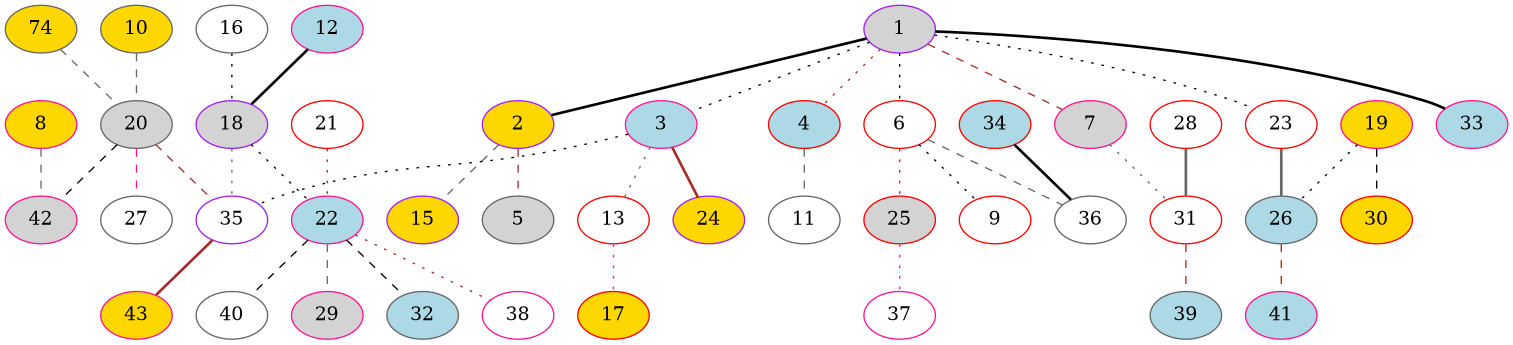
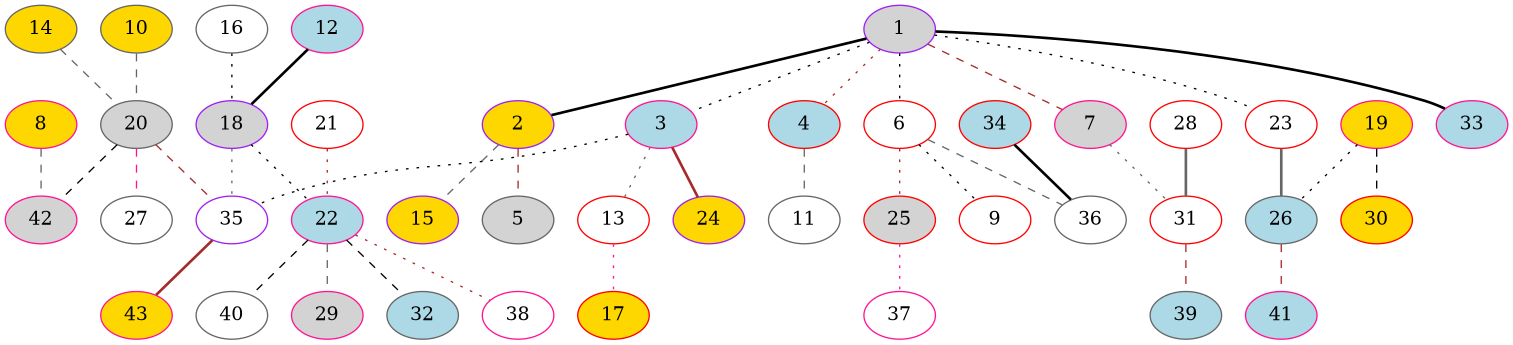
node "74": label "74" -> "14"
